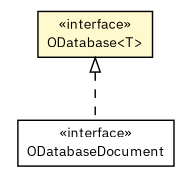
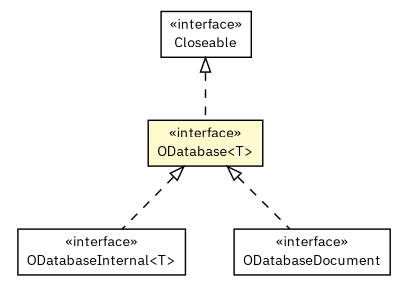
node "Closeable": added
node "ODatabaseInternal<T>": added
